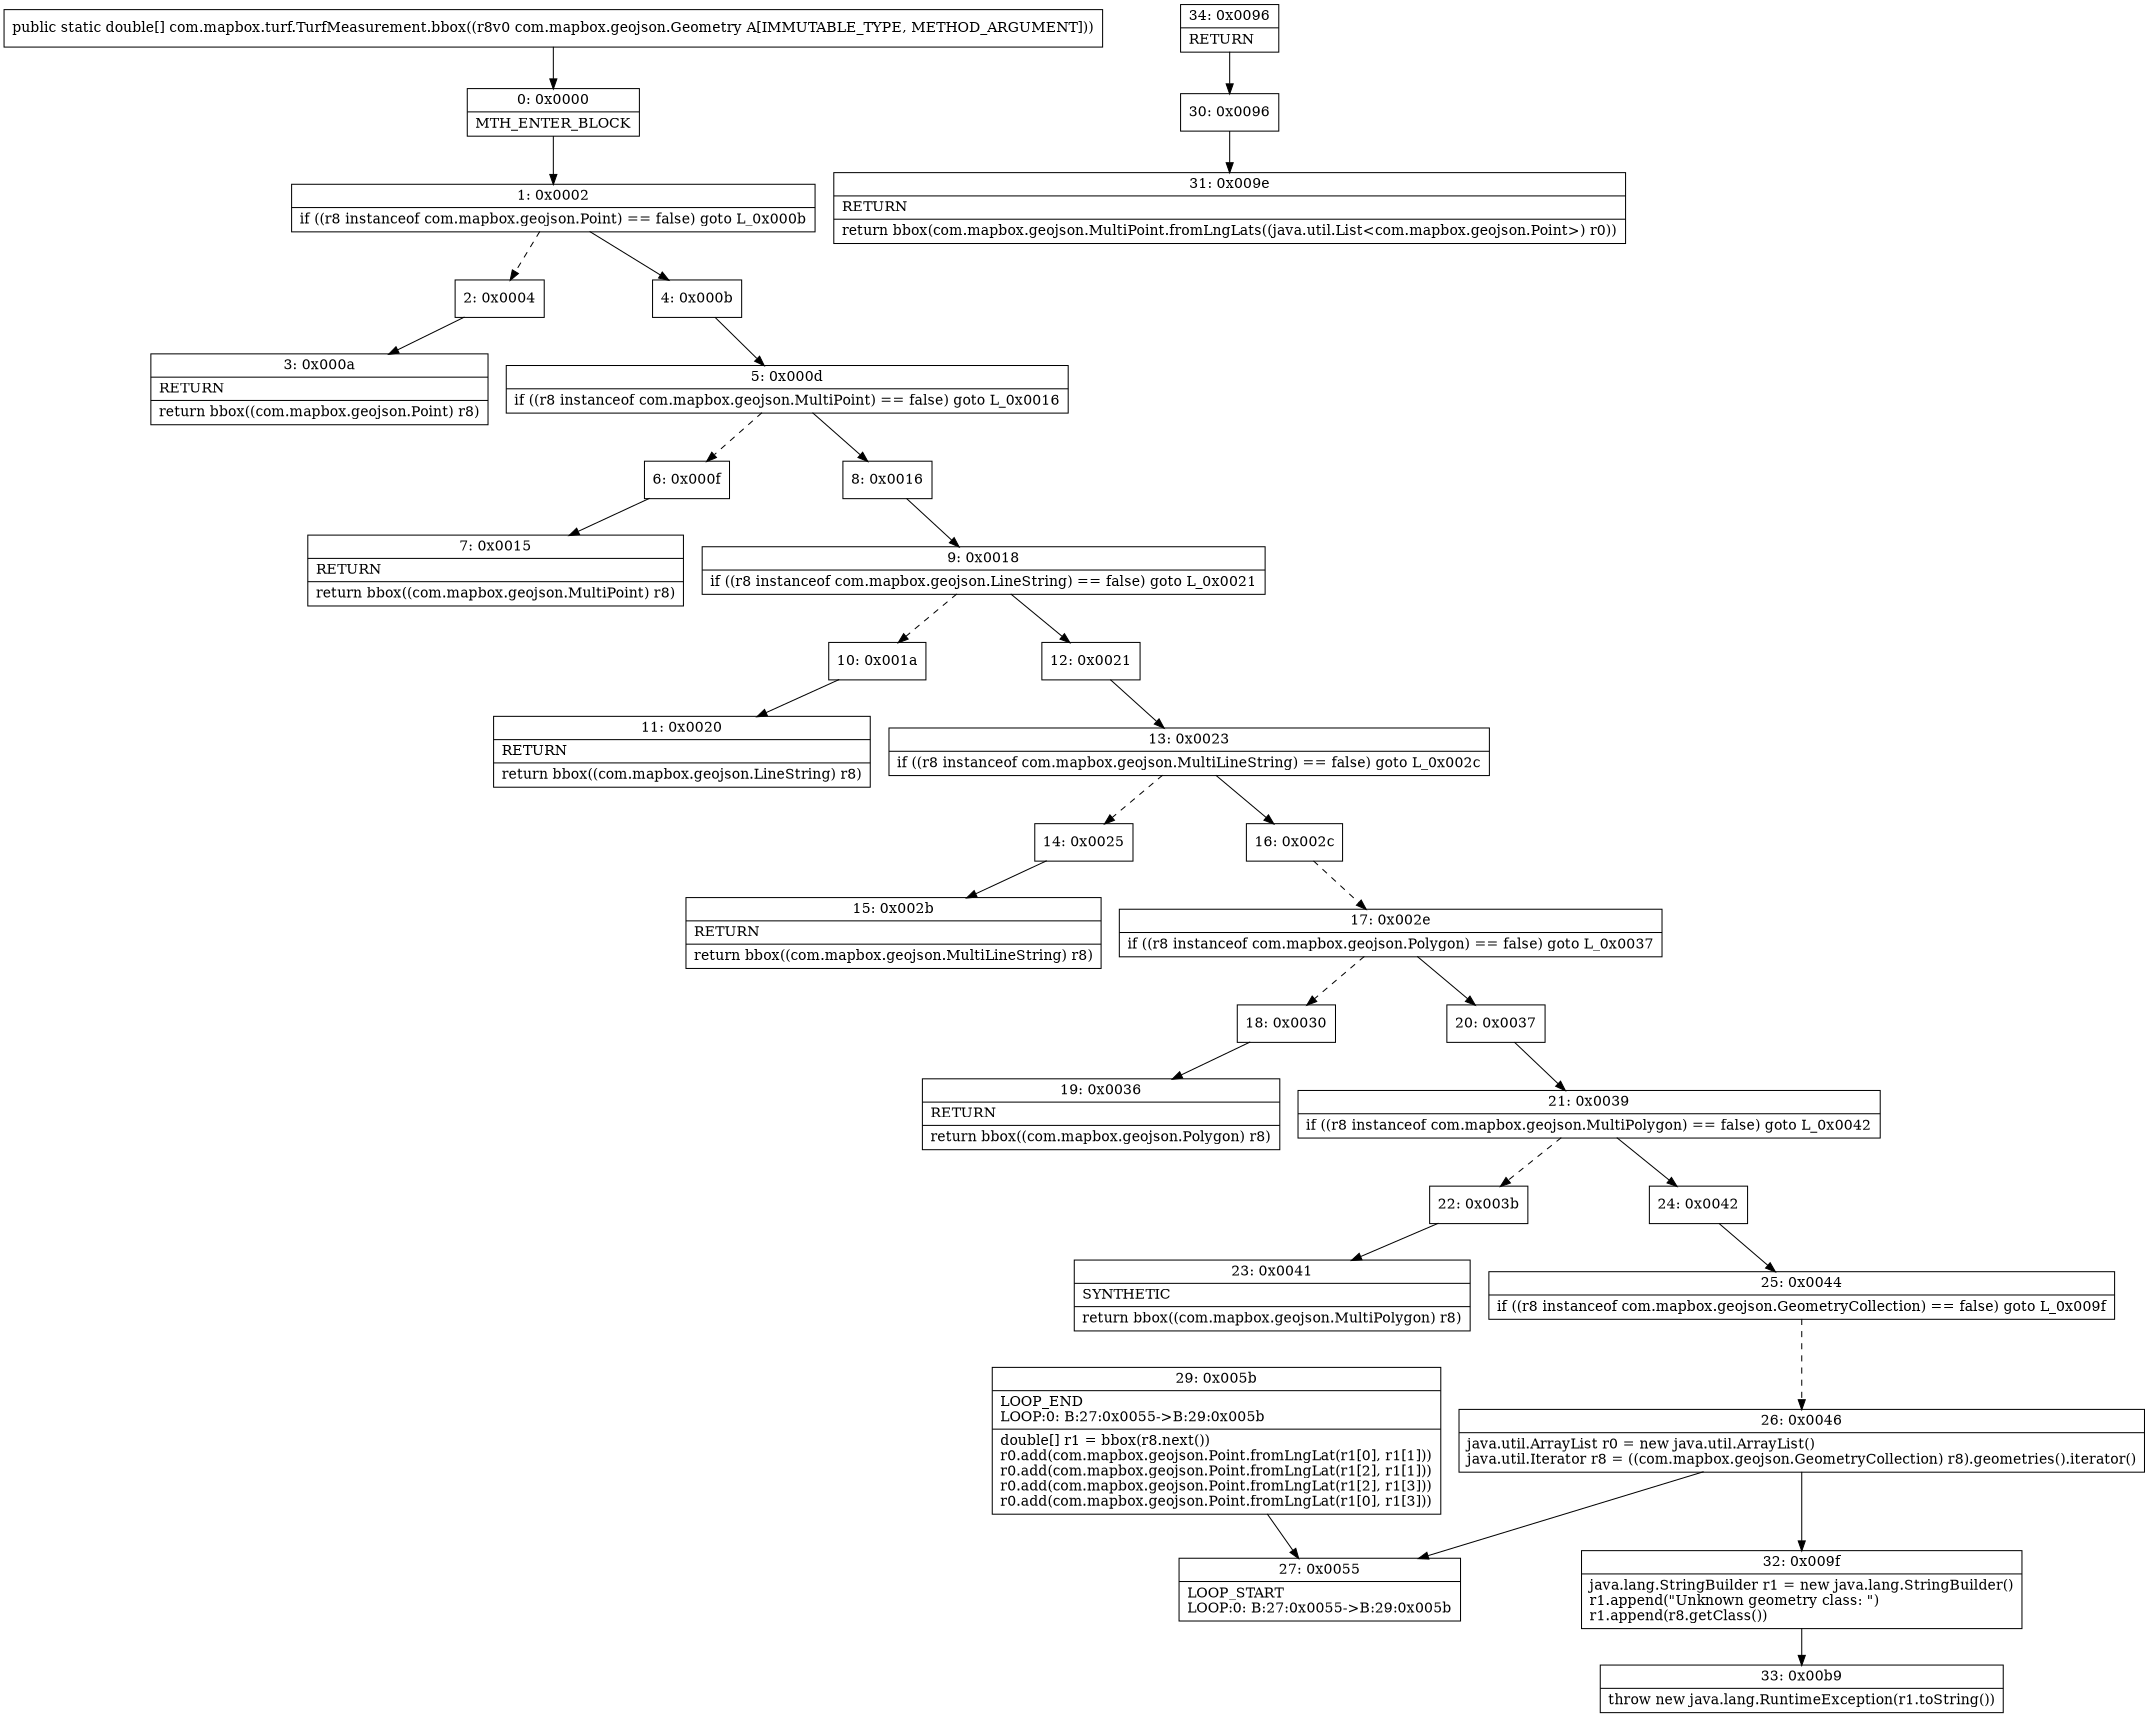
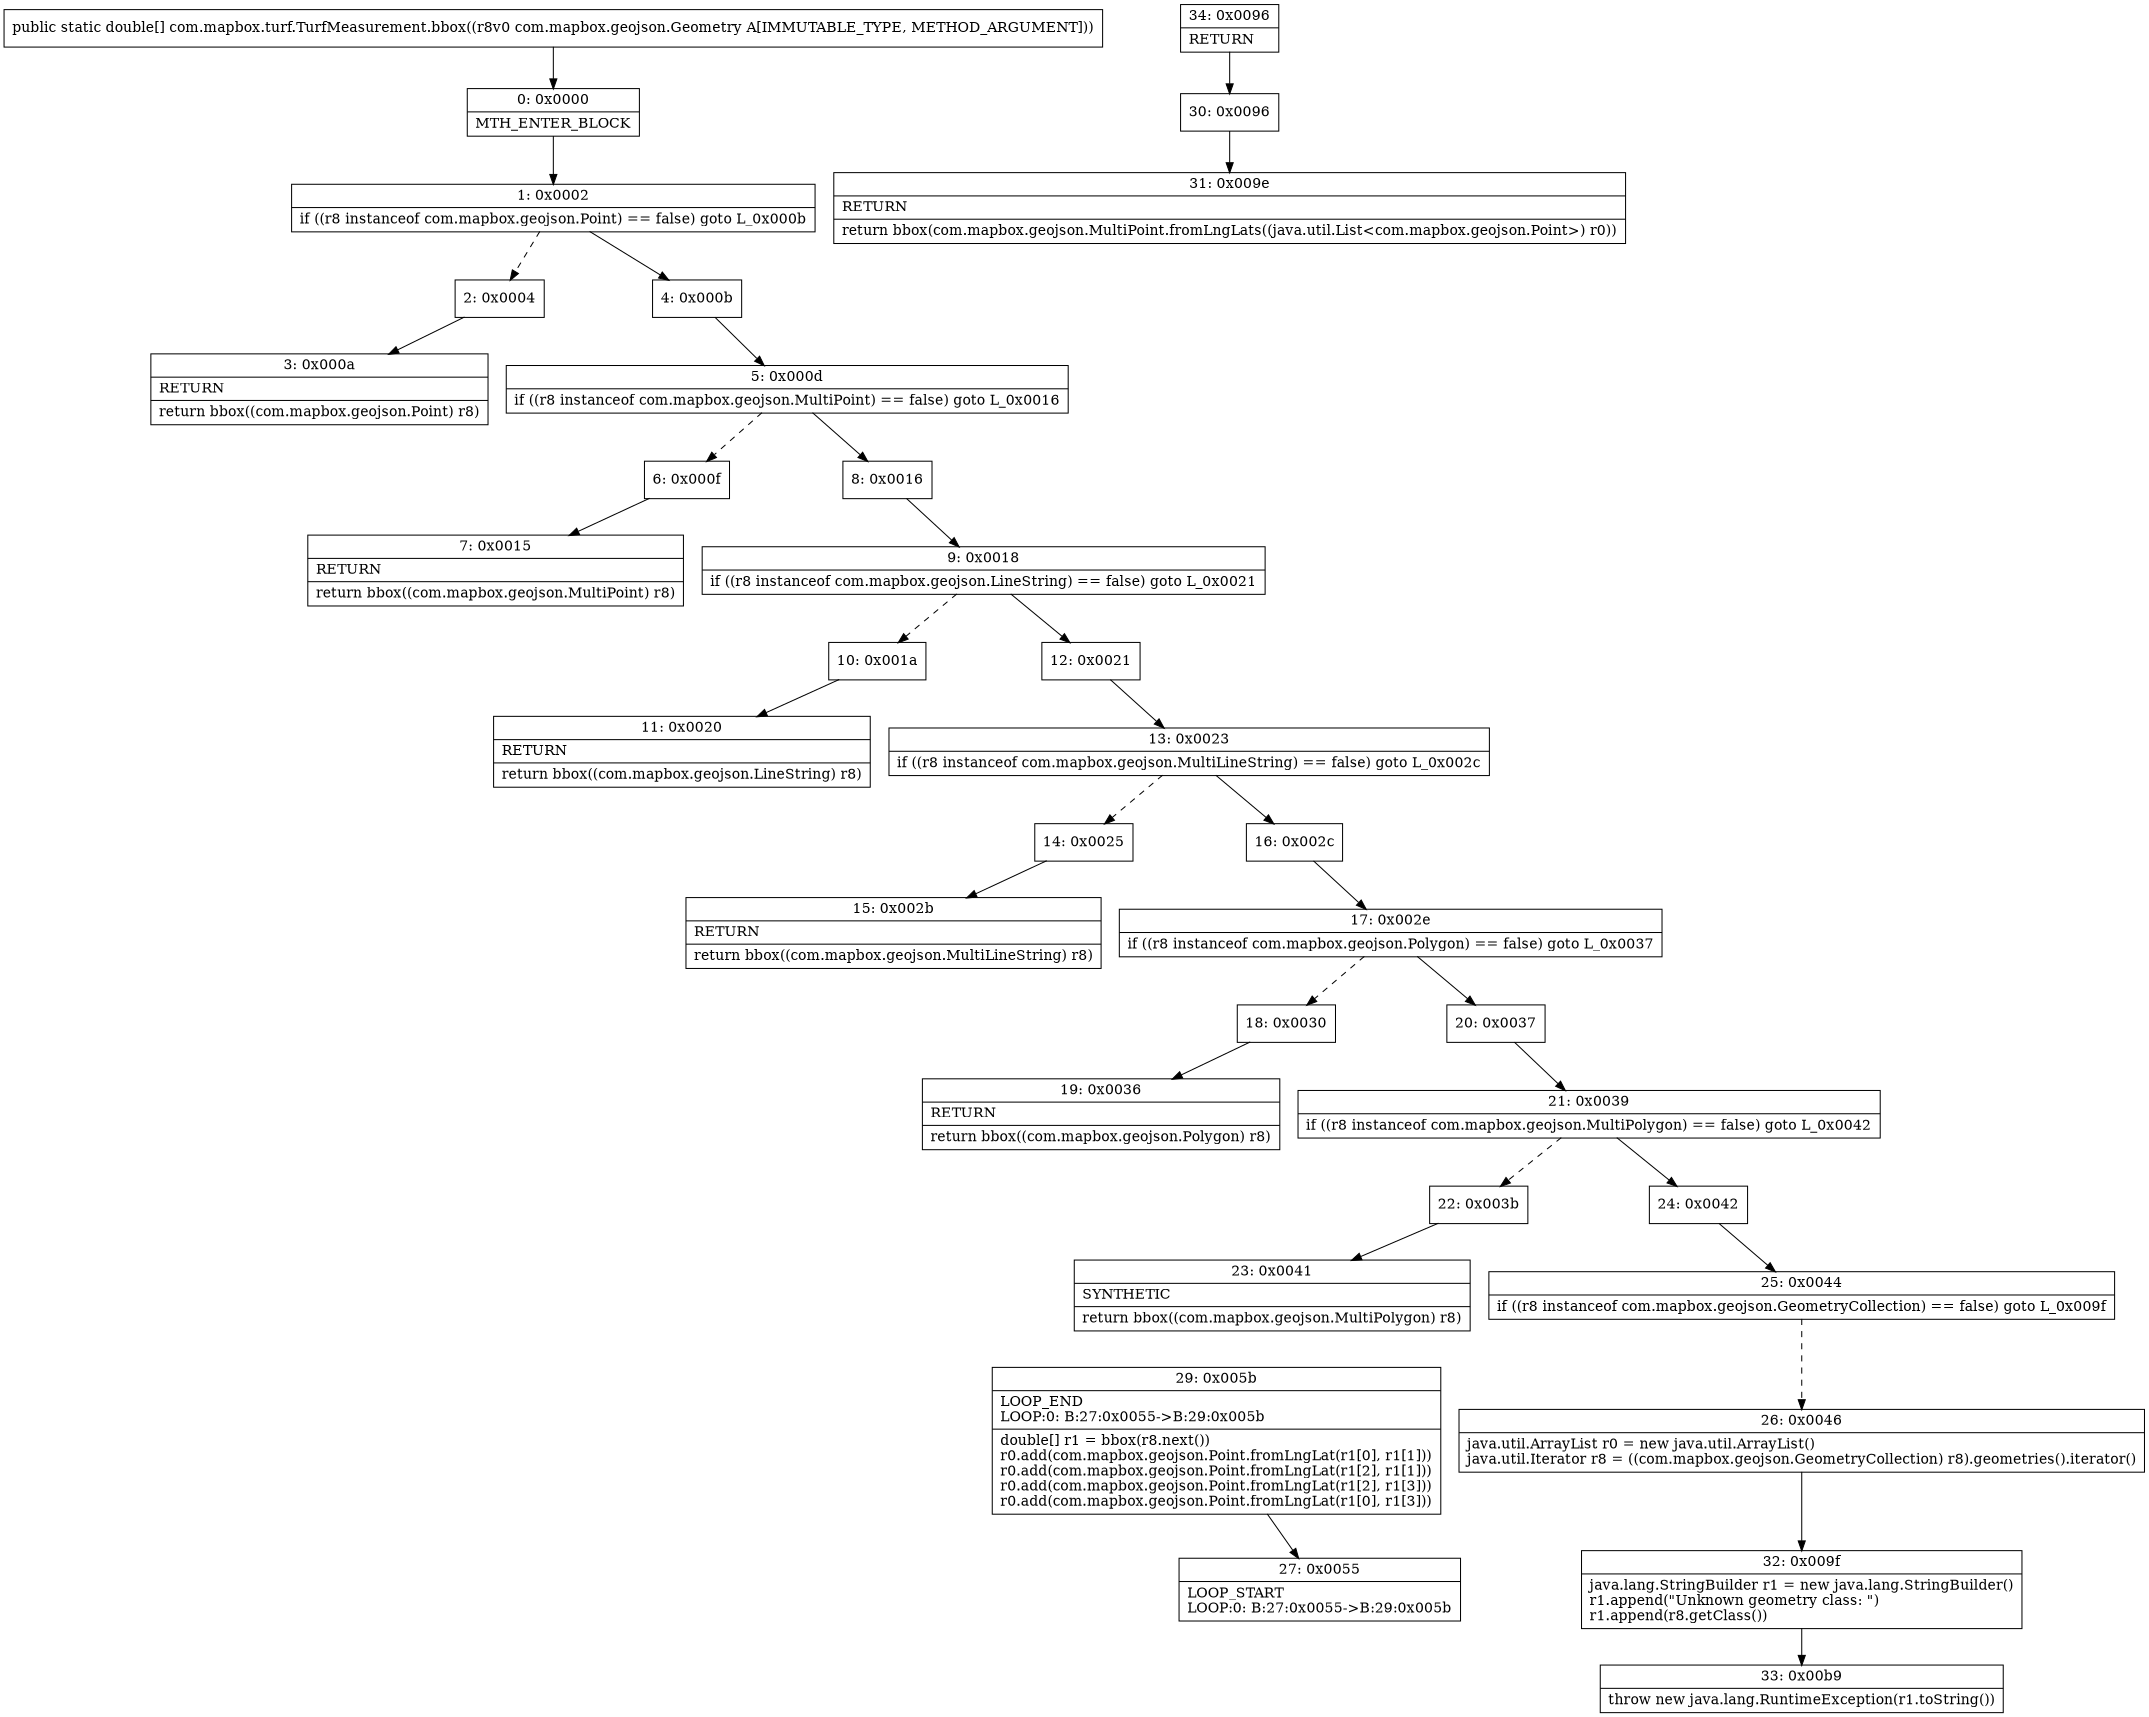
edge "16: 0x002c" -> "17: 0x002e": style dashed -> solid
edge "26: 0x0046" -> "27: 0x0055": removed
